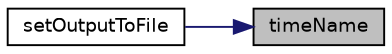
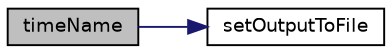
edge "setOutputToFile" -> "timeName": reversed
